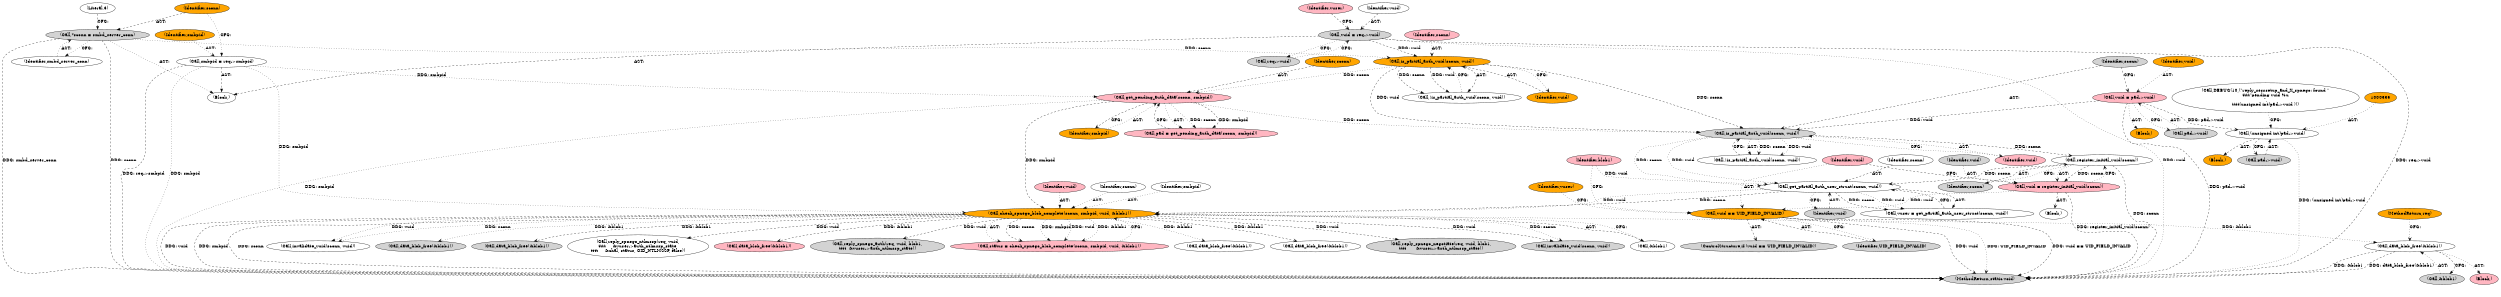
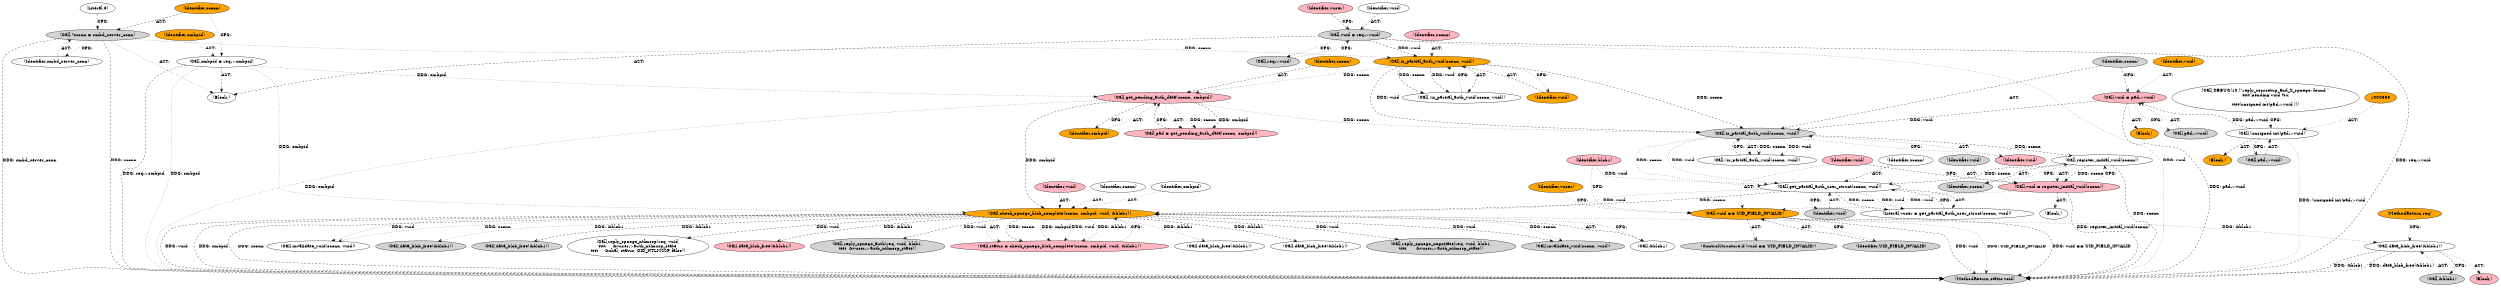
edge "(Call,vuid = pad->vuid)" -> "(Call,(unsigned int)pad->vuid)": reversed
node "(Call,vuser = get_partial_auth_user_struct(sconn, vuid))": label "(Call,vuser = get_partial_auth_user_struct(sconn, vuid))" -> "(Literal,vuser = get_partial_auth_user_struct(sconn, vuid))"
